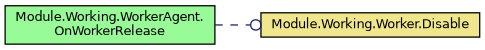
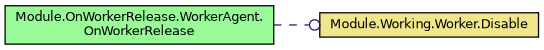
node "Module.Working.WorkerAgent. OnWorkerRelease": label "Module.Working.WorkerAgent. OnWorkerRelease" -> "Module.OnWorkerRelease.WorkerAgent. OnWorkerRelease"
